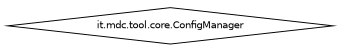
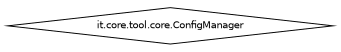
node "it.mdc.tool.core.ConfigManager": label "it.mdc.tool.core.ConfigManager" -> "it.core.tool.core.ConfigManager"
